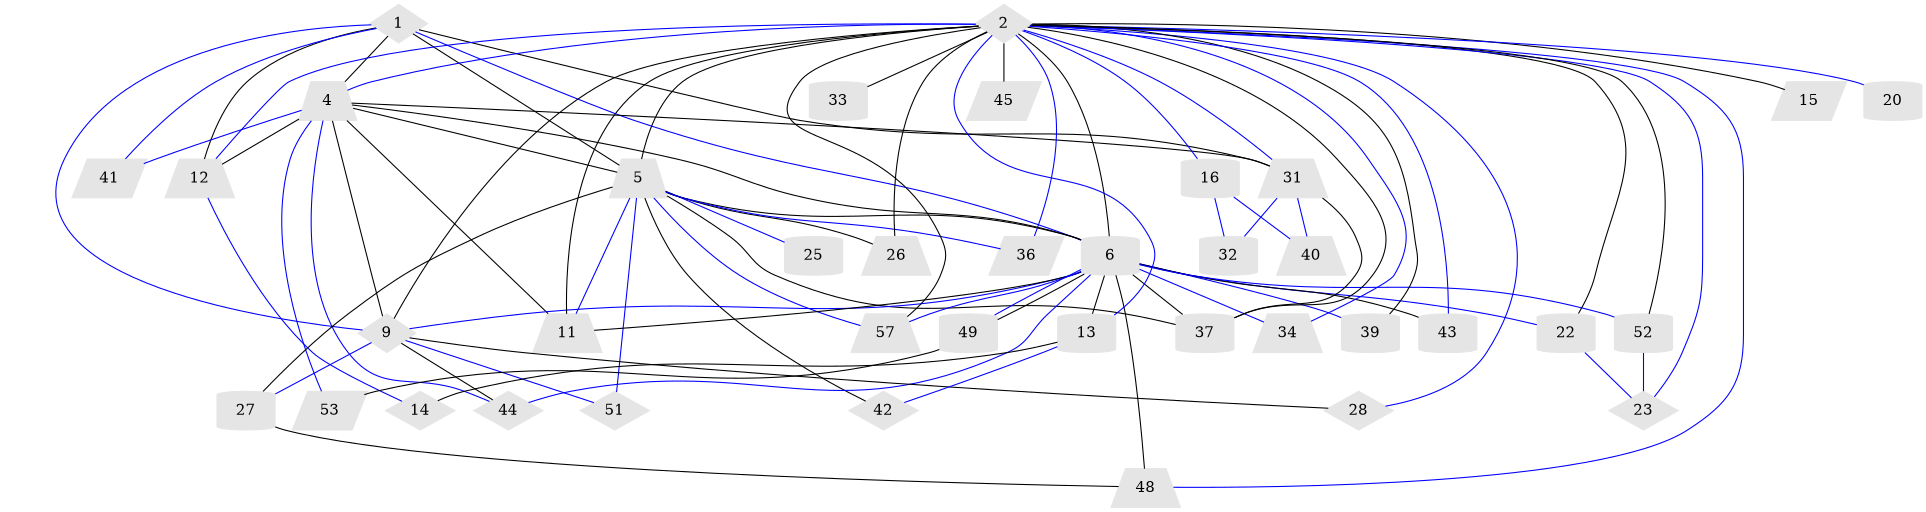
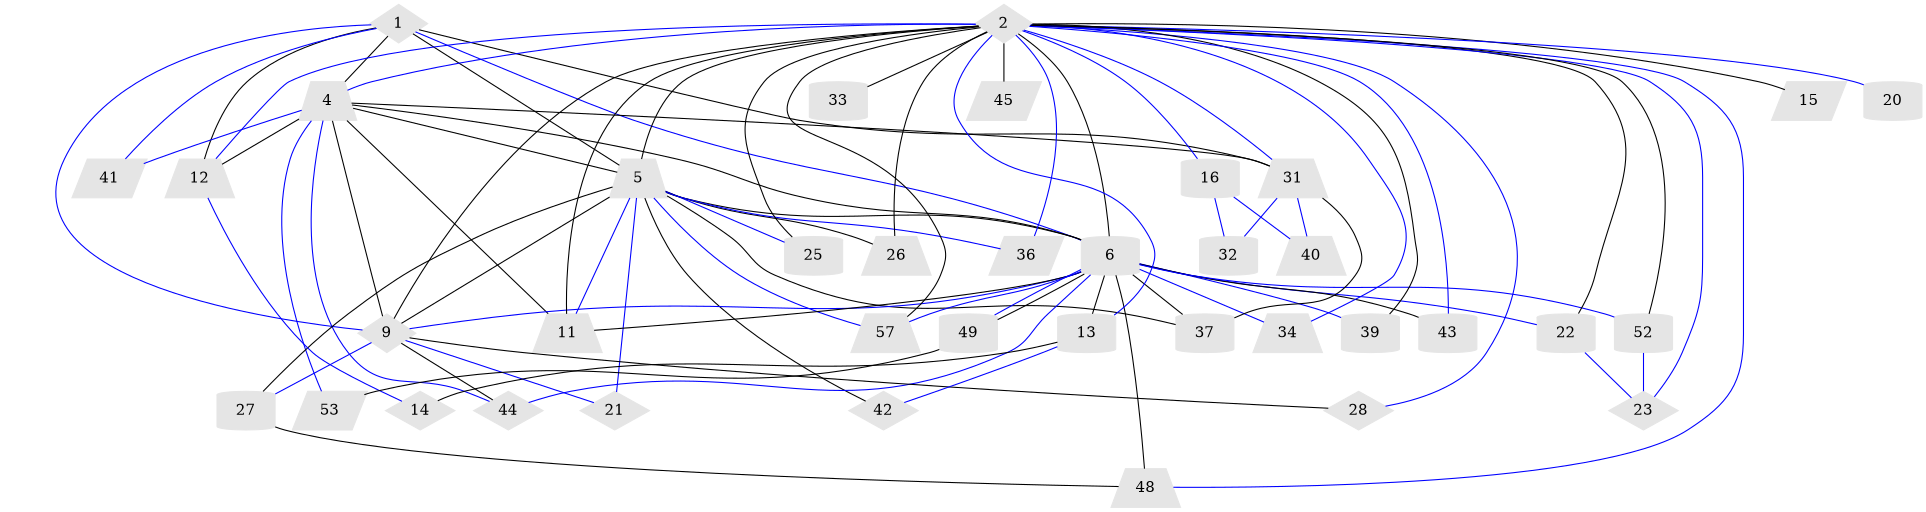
edge "2" -- "37": now "2" -- "25"
edge "5" -- "9": added
node "51": label "51" -> "21"
